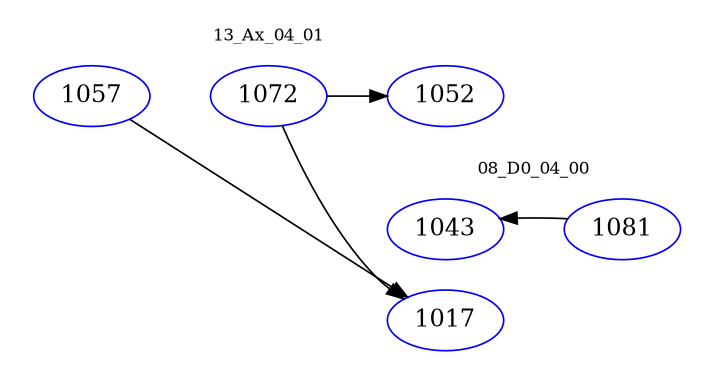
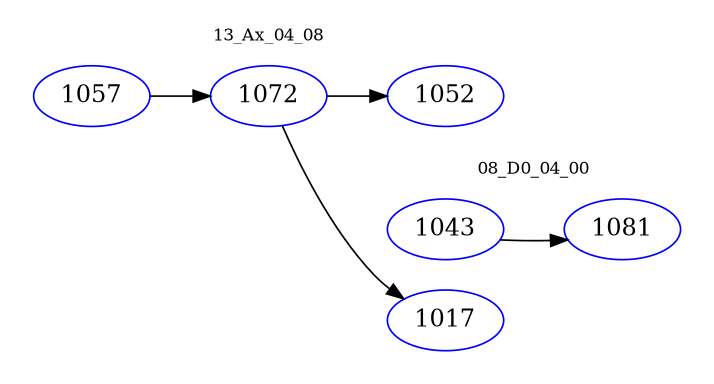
cluster "13_Ax_04_01": label "13_Ax_04_01" -> "13_Ax_04_08"
edge "1057" -> "1017": now "1057" -> "1072"
edge "1081" -> "1043": reversed
